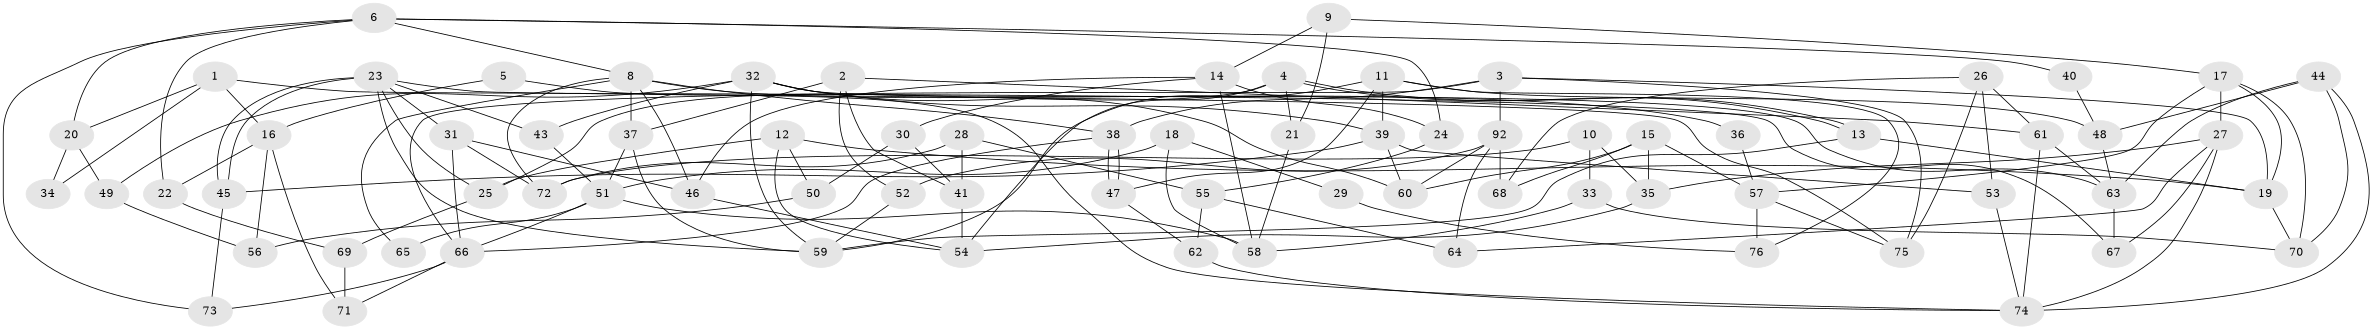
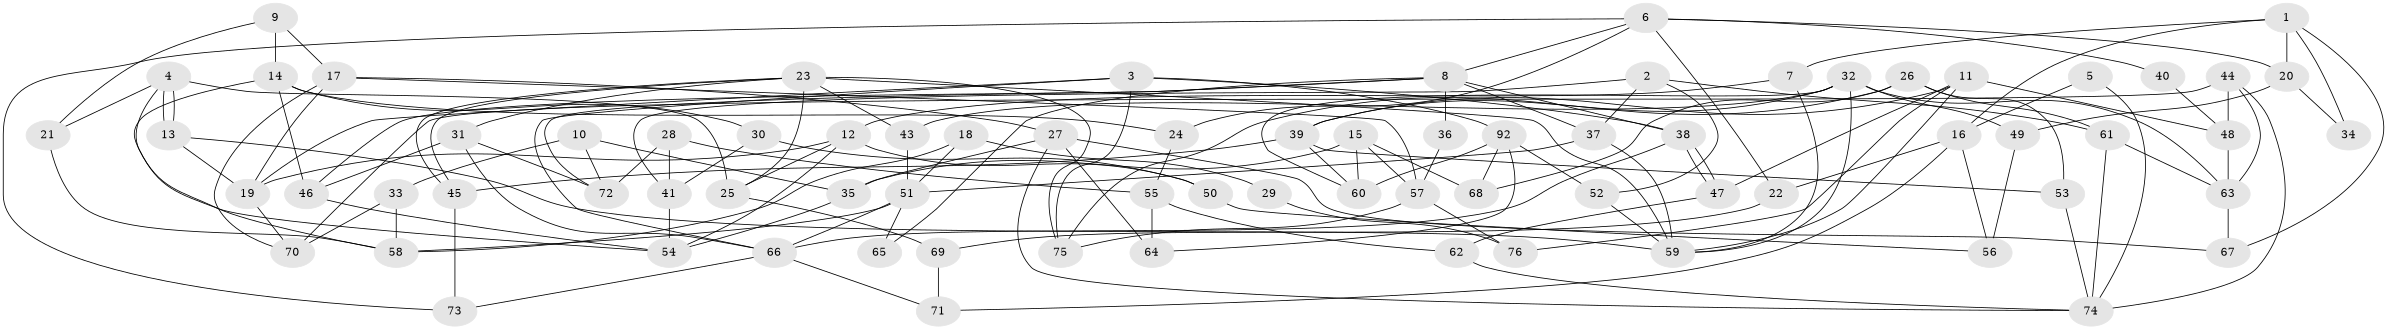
node "7": added
